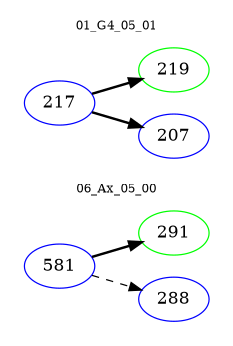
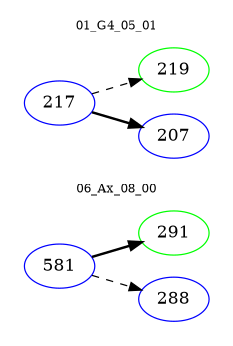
edge "217" -> "219": style bold -> dashed
cluster "06_Ax_05_00": label "06_Ax_05_00" -> "06_Ax_08_00"
